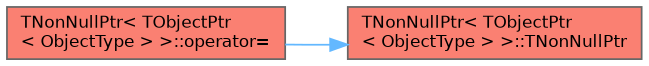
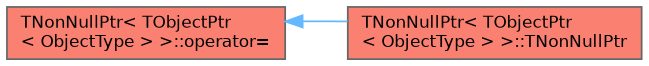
edge "TNonNullPtr< TObjectPtr < ObjectType > >::operator=" -> "TNonNullPtr< TObjectPtr < ObjectType > >::TNonNullPtr": reversed
